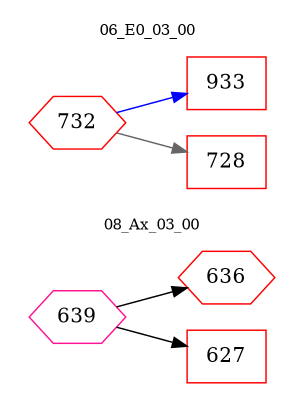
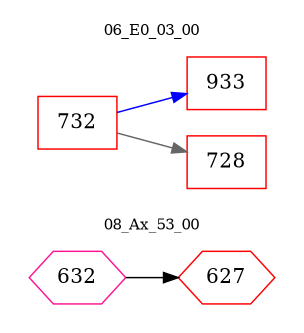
node "732": shape hexagon -> box
cluster "08_Ax_03_00": label "08_Ax_03_00" -> "08_Ax_53_00"
node "636": removed
node "639": label "639" -> "632"
node "627": shape box -> hexagon
